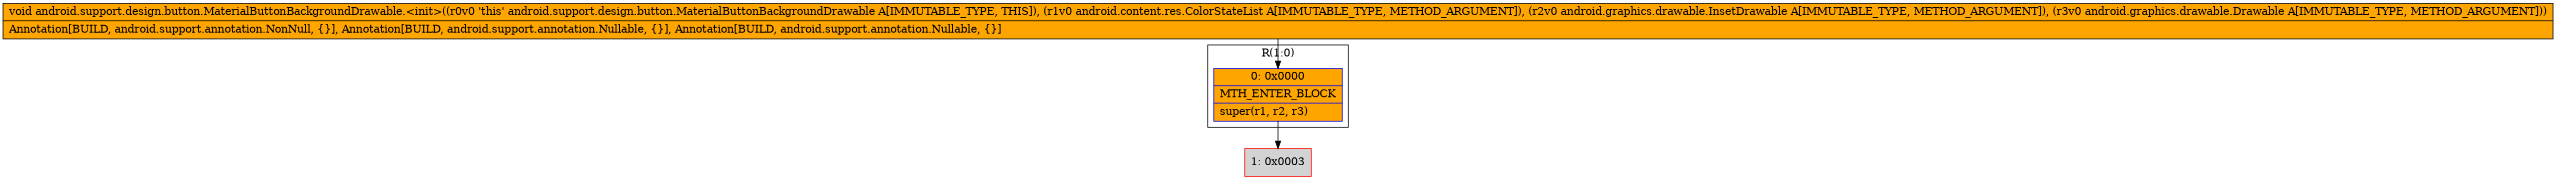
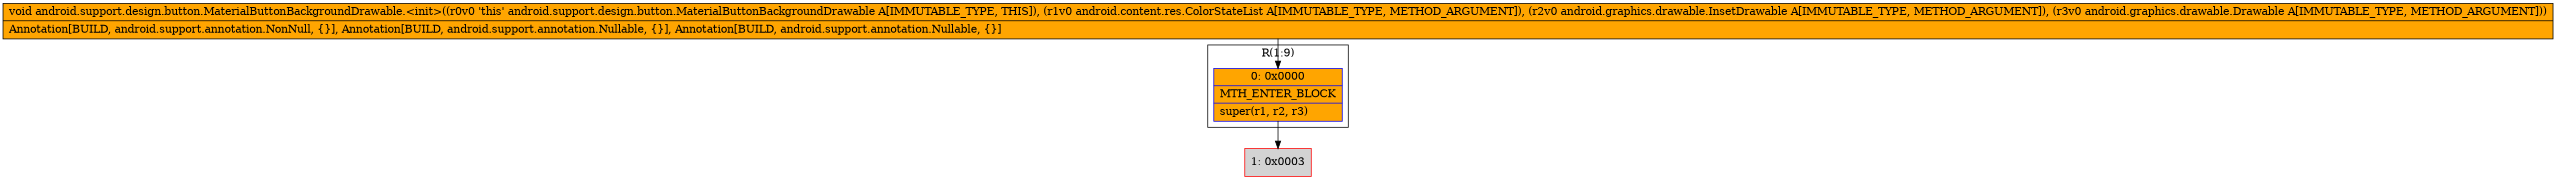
cluster "R(1:0)": label "R(1:0)" -> "R(1:9)"
